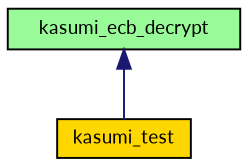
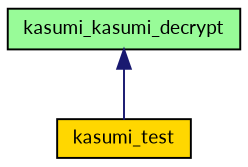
node "kasumi_ecb_decrypt": label "kasumi_ecb_decrypt" -> "kasumi_kasumi_decrypt"
